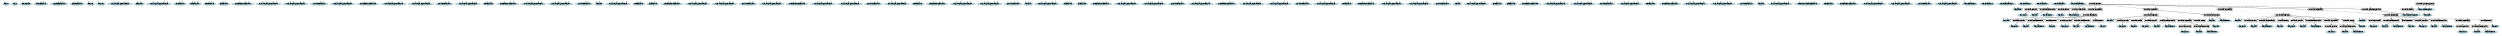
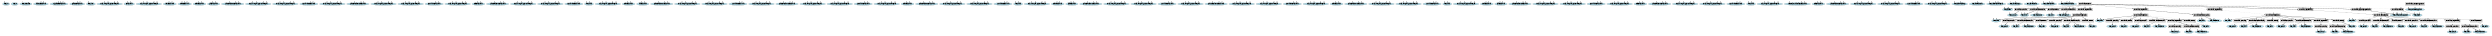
node "aten::sum": removed
